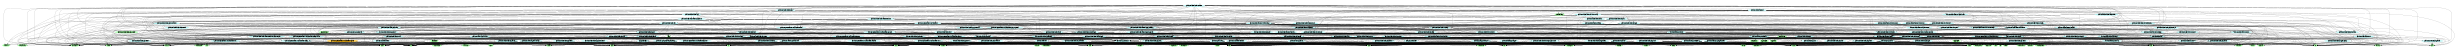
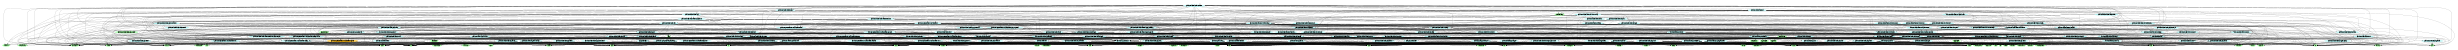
node "math/big": added
